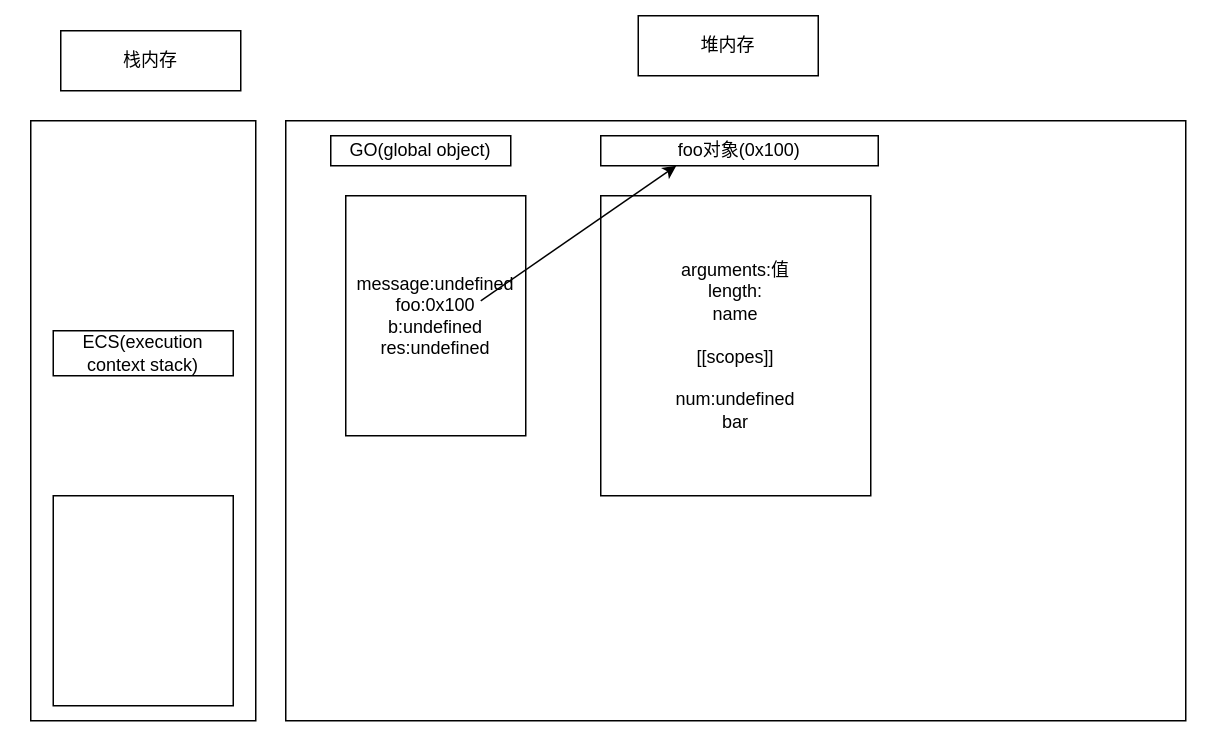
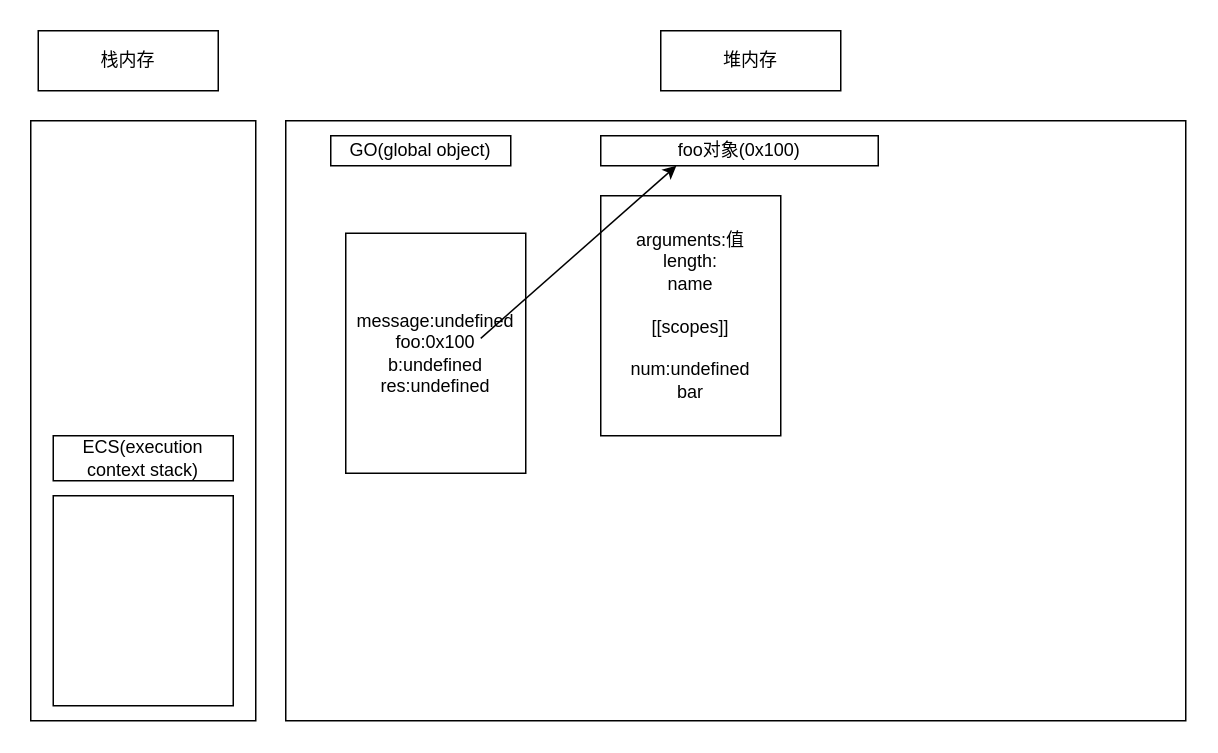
node "堆内存": moved (728, 46) -> (751, 61)
node "栈内存": moved (151, 61) -> (128, 61)
node "message:undefined foo:0x100 b:undefined res:undefined": moved (436, 316) -> (436, 353)
node "arguments:值 length: name [[scopes]] num:undefined bar": size 270x300 -> 180x240
node "ECS(execution context stack)": moved (143, 353) -> (143, 458)
